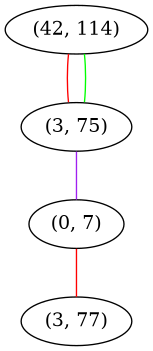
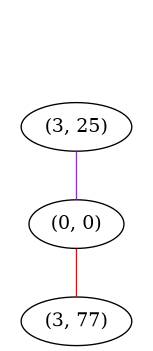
node "(42, 114)": removed
node "(3, 75)": label "(3, 75)" -> "(3, 25)"
node "(0, 7)": label "(0, 7)" -> "(0, 0)"
